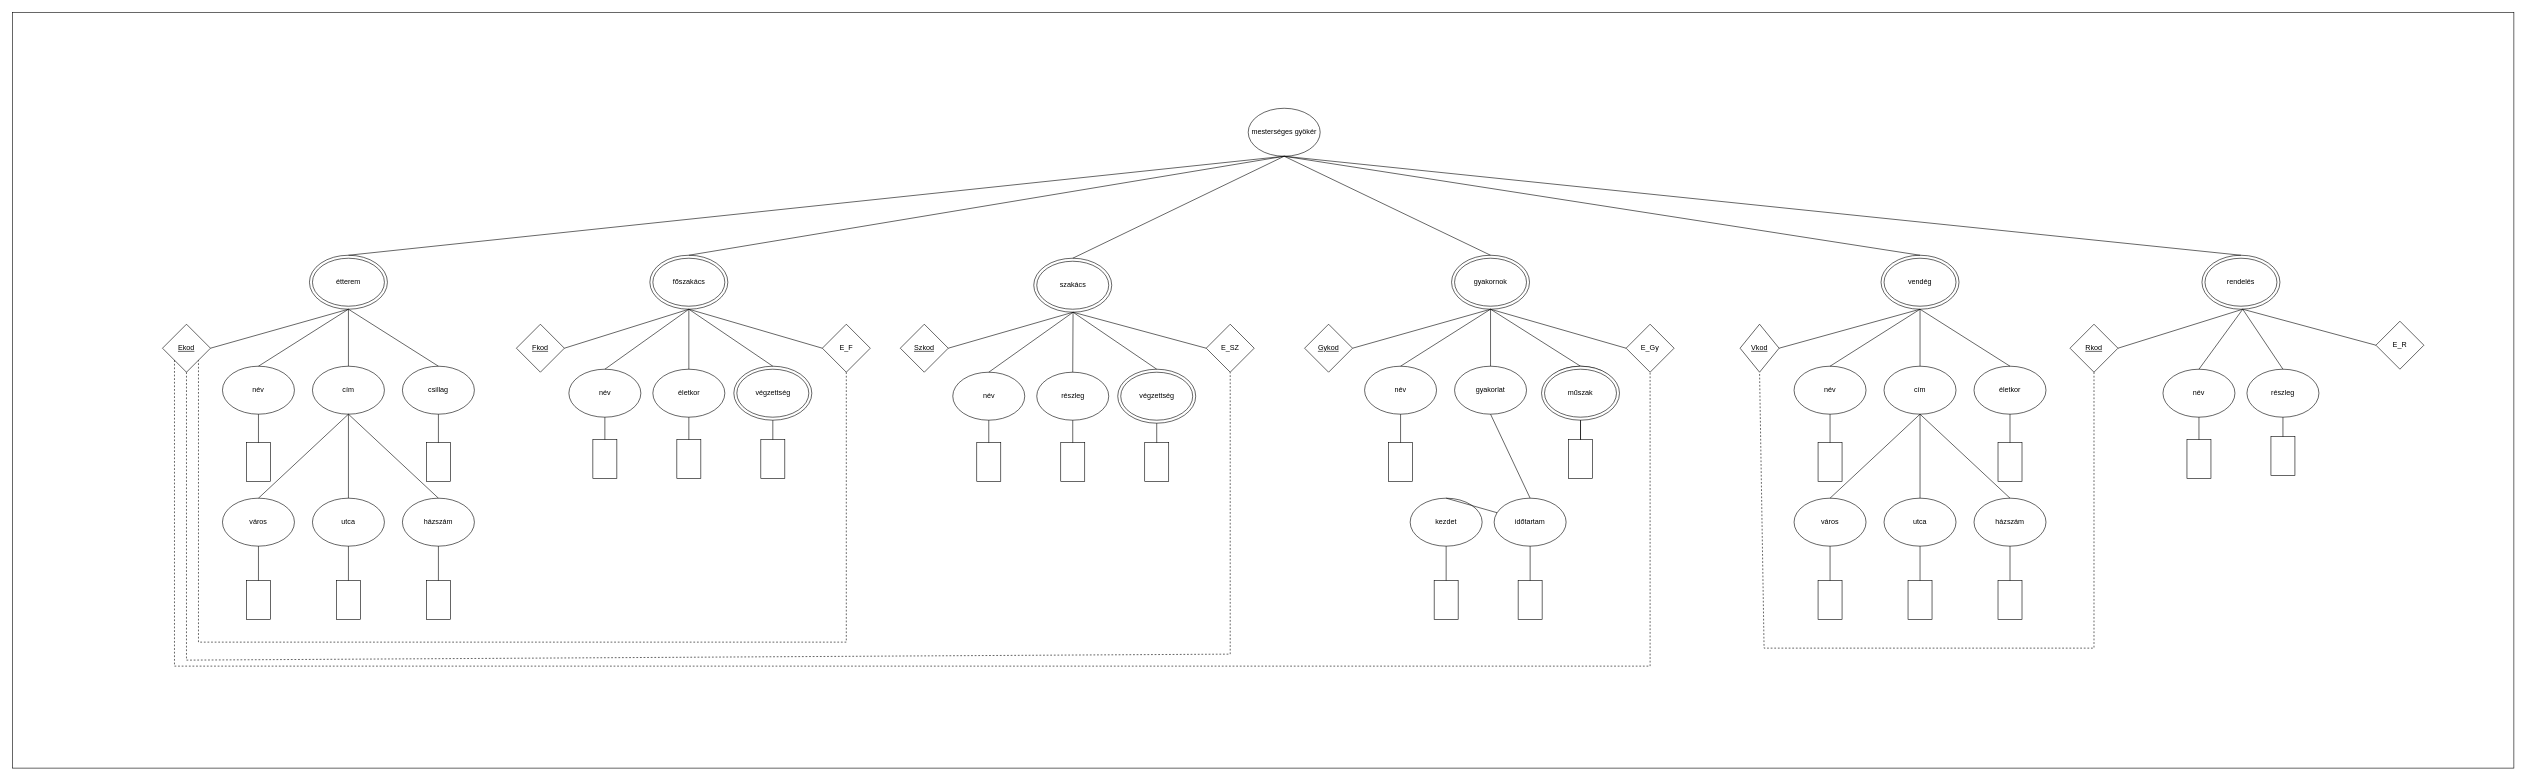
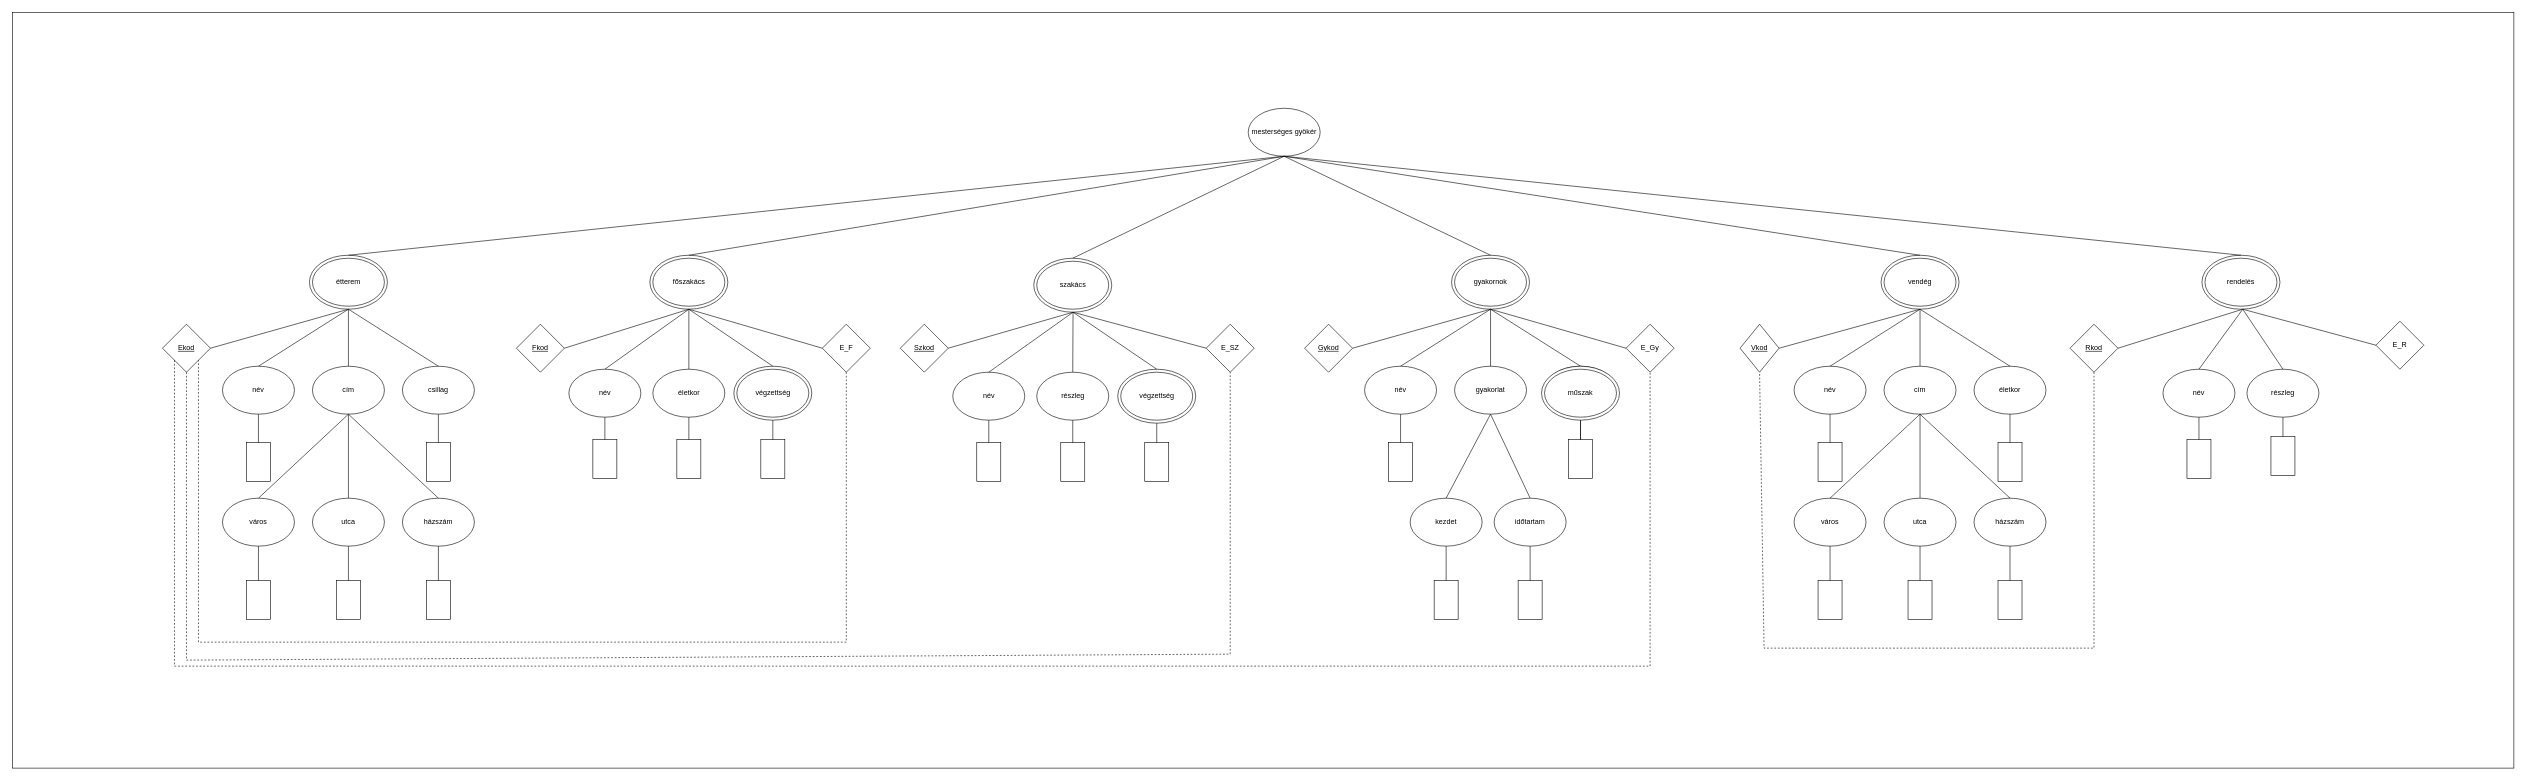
edge "kezdet" -- "időtartam": now "kezdet" -- "gyakorlat"
